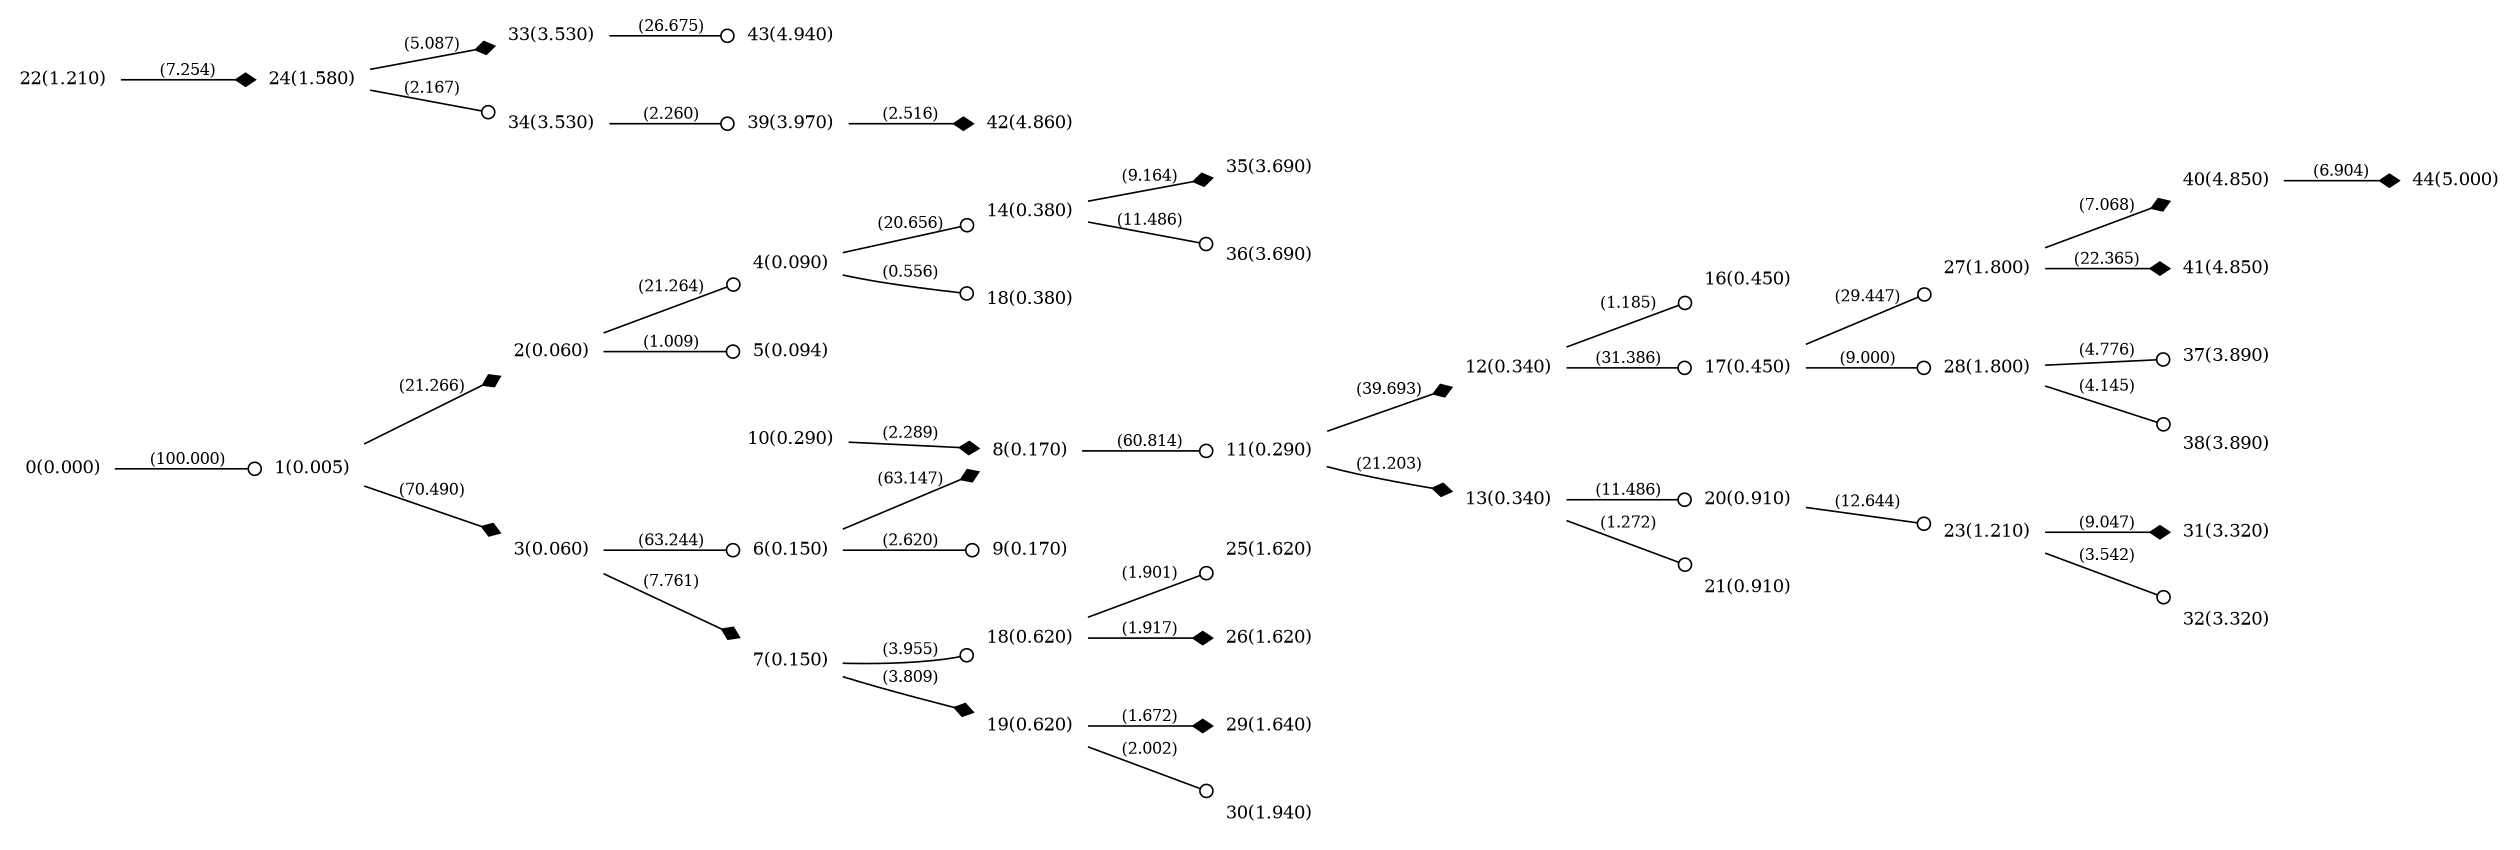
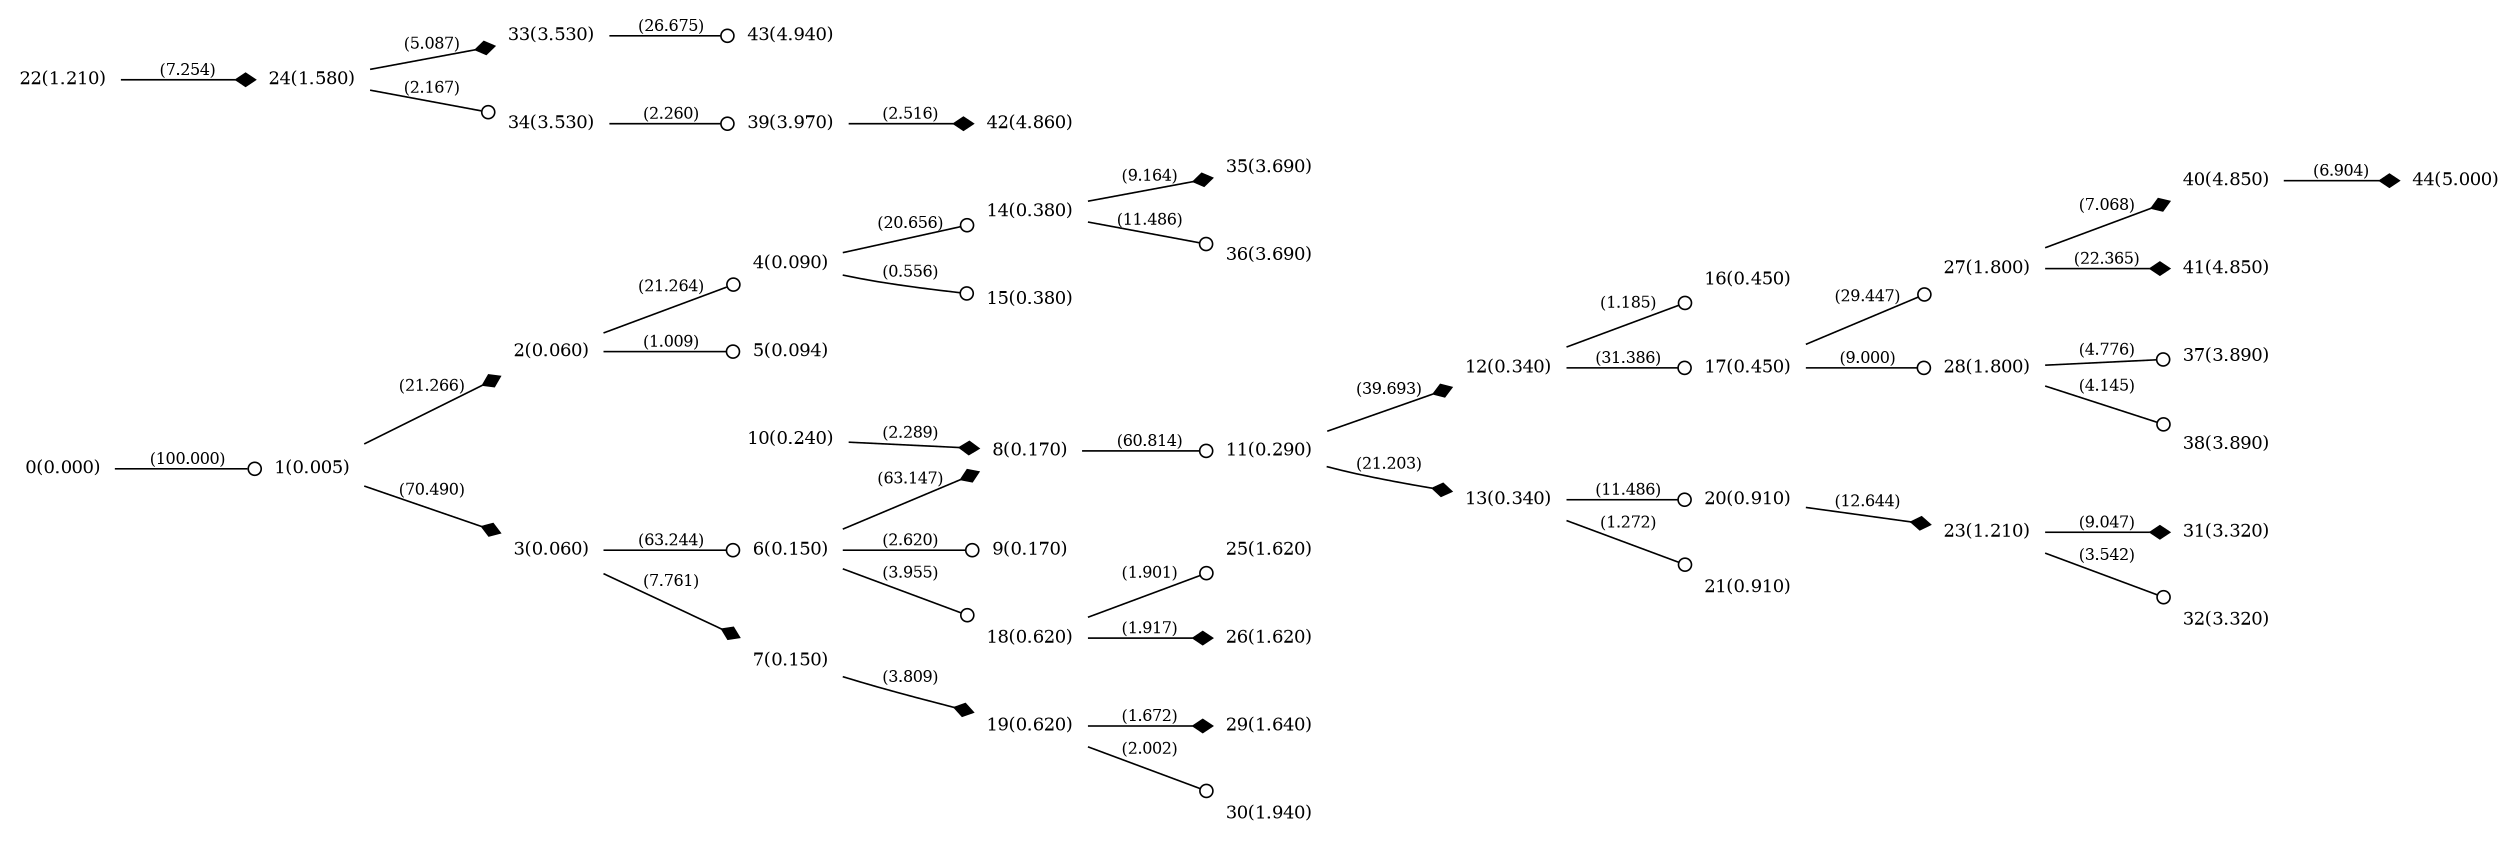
node "18(0.380)": label "18(0.380)" -> "15(0.380)"
node "10(0.290)": label "10(0.290)" -> "10(0.240)"
edge "20(0.910)" -> "23(1.210)": arrowhead odot -> diamond
edge "7(0.150)" -> "18(0.620)": now "6(0.150)" -> "18(0.620)"
